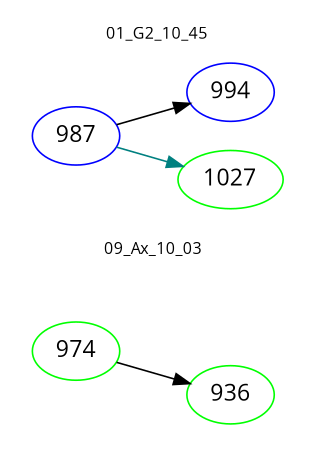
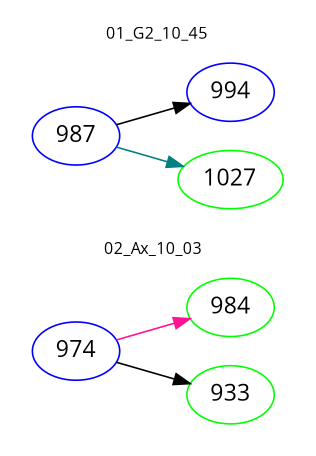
cluster "09_Ax_10_03": label "09_Ax_10_03" -> "02_Ax_10_03"
node "984": added
node "974": color green -> blue
node "936": label "936" -> "933"
